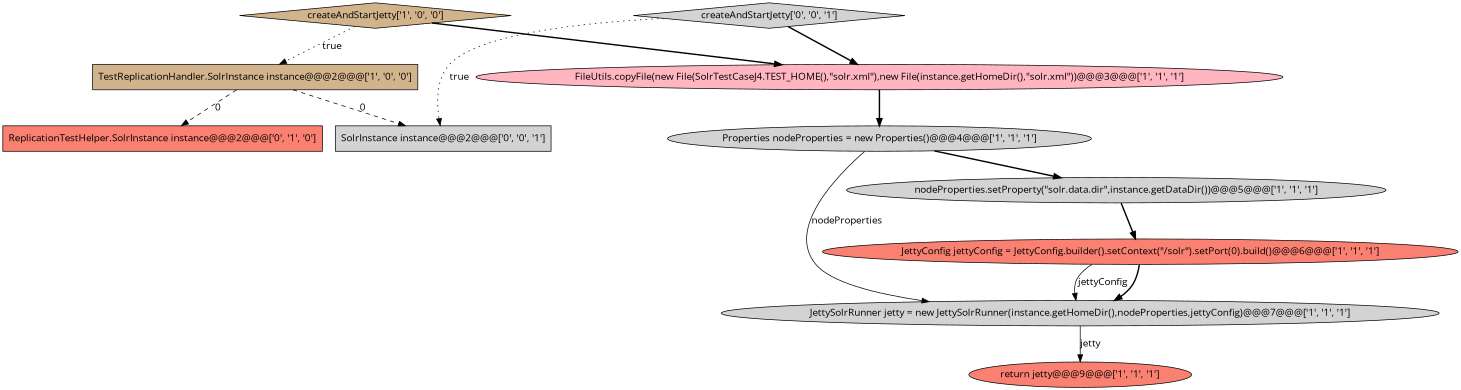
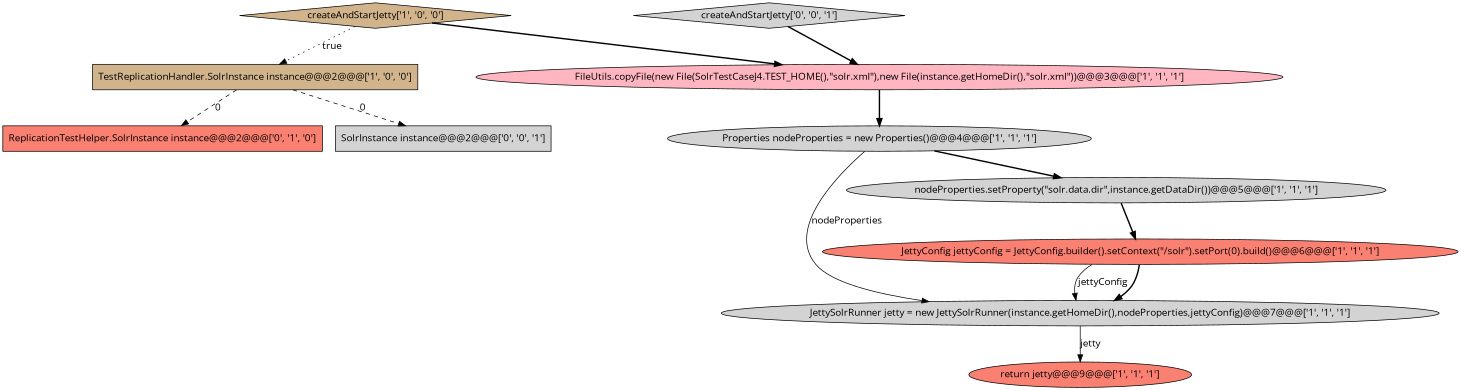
edge "createAndStartJetty['0', '0', '1']" -> "SolrInstance instance@@@2@@@['0', '0', '1']": removed, label "true"
